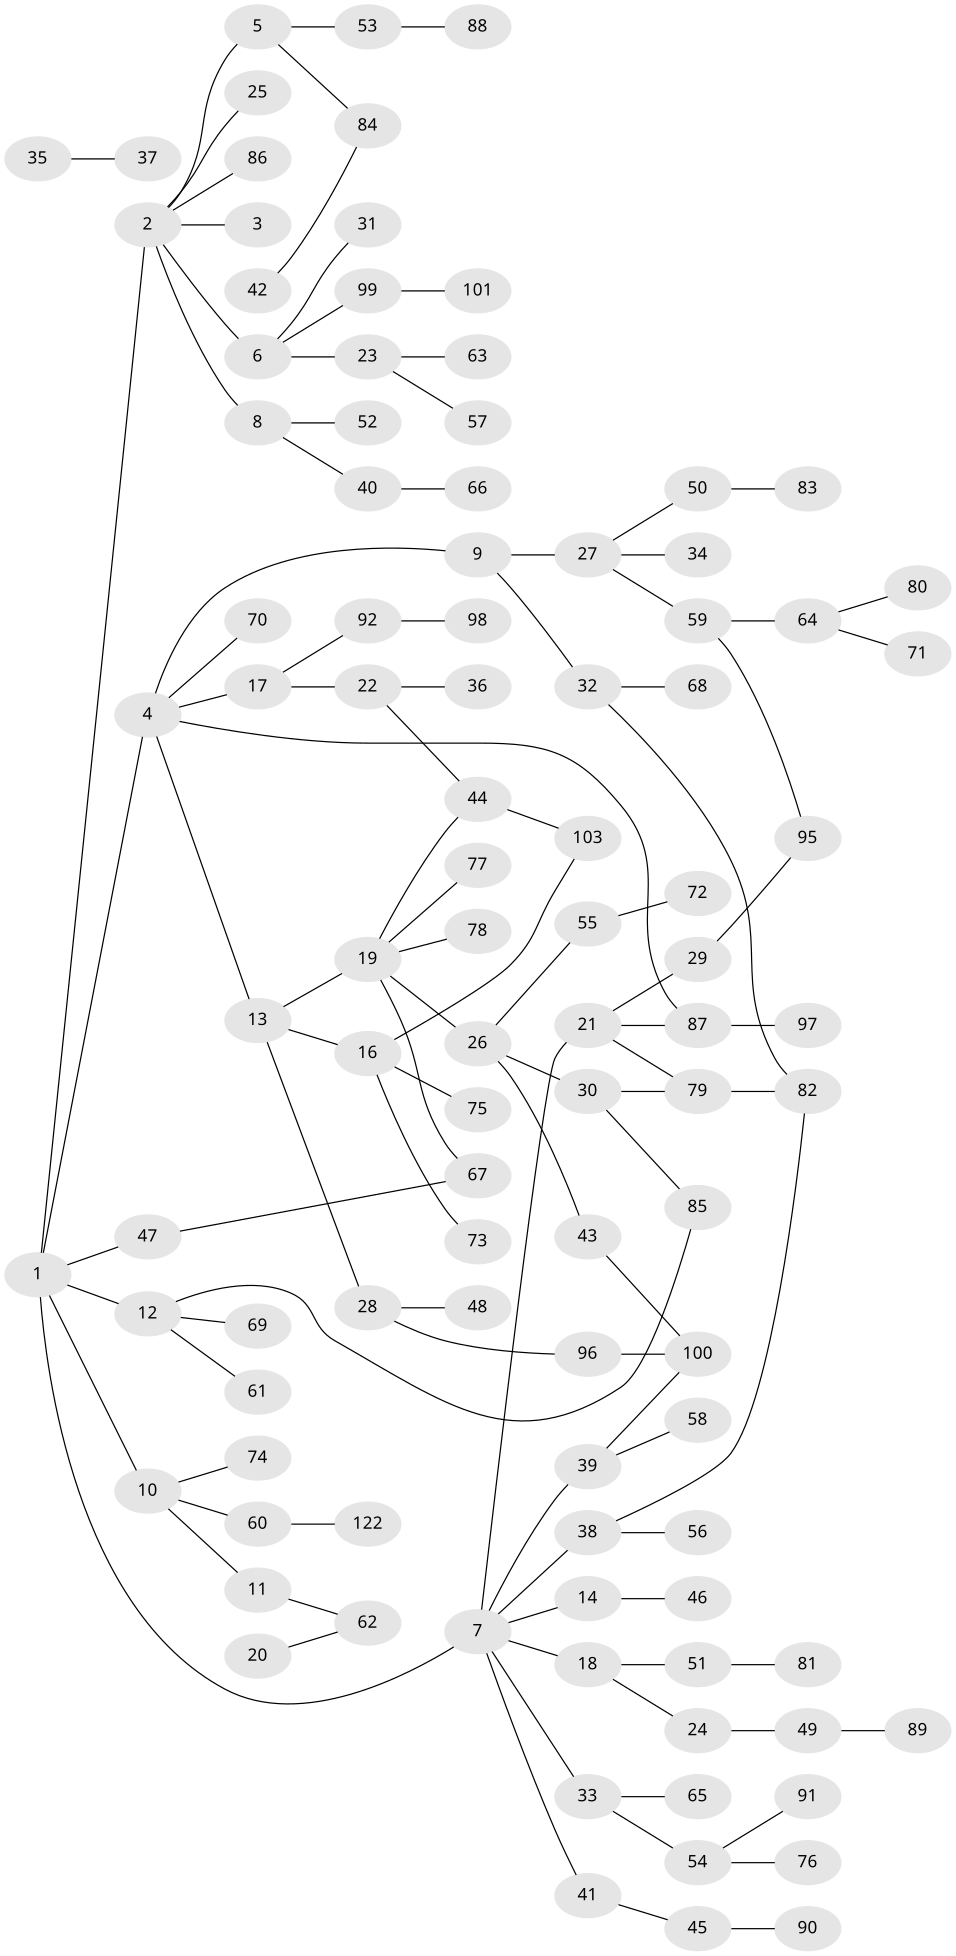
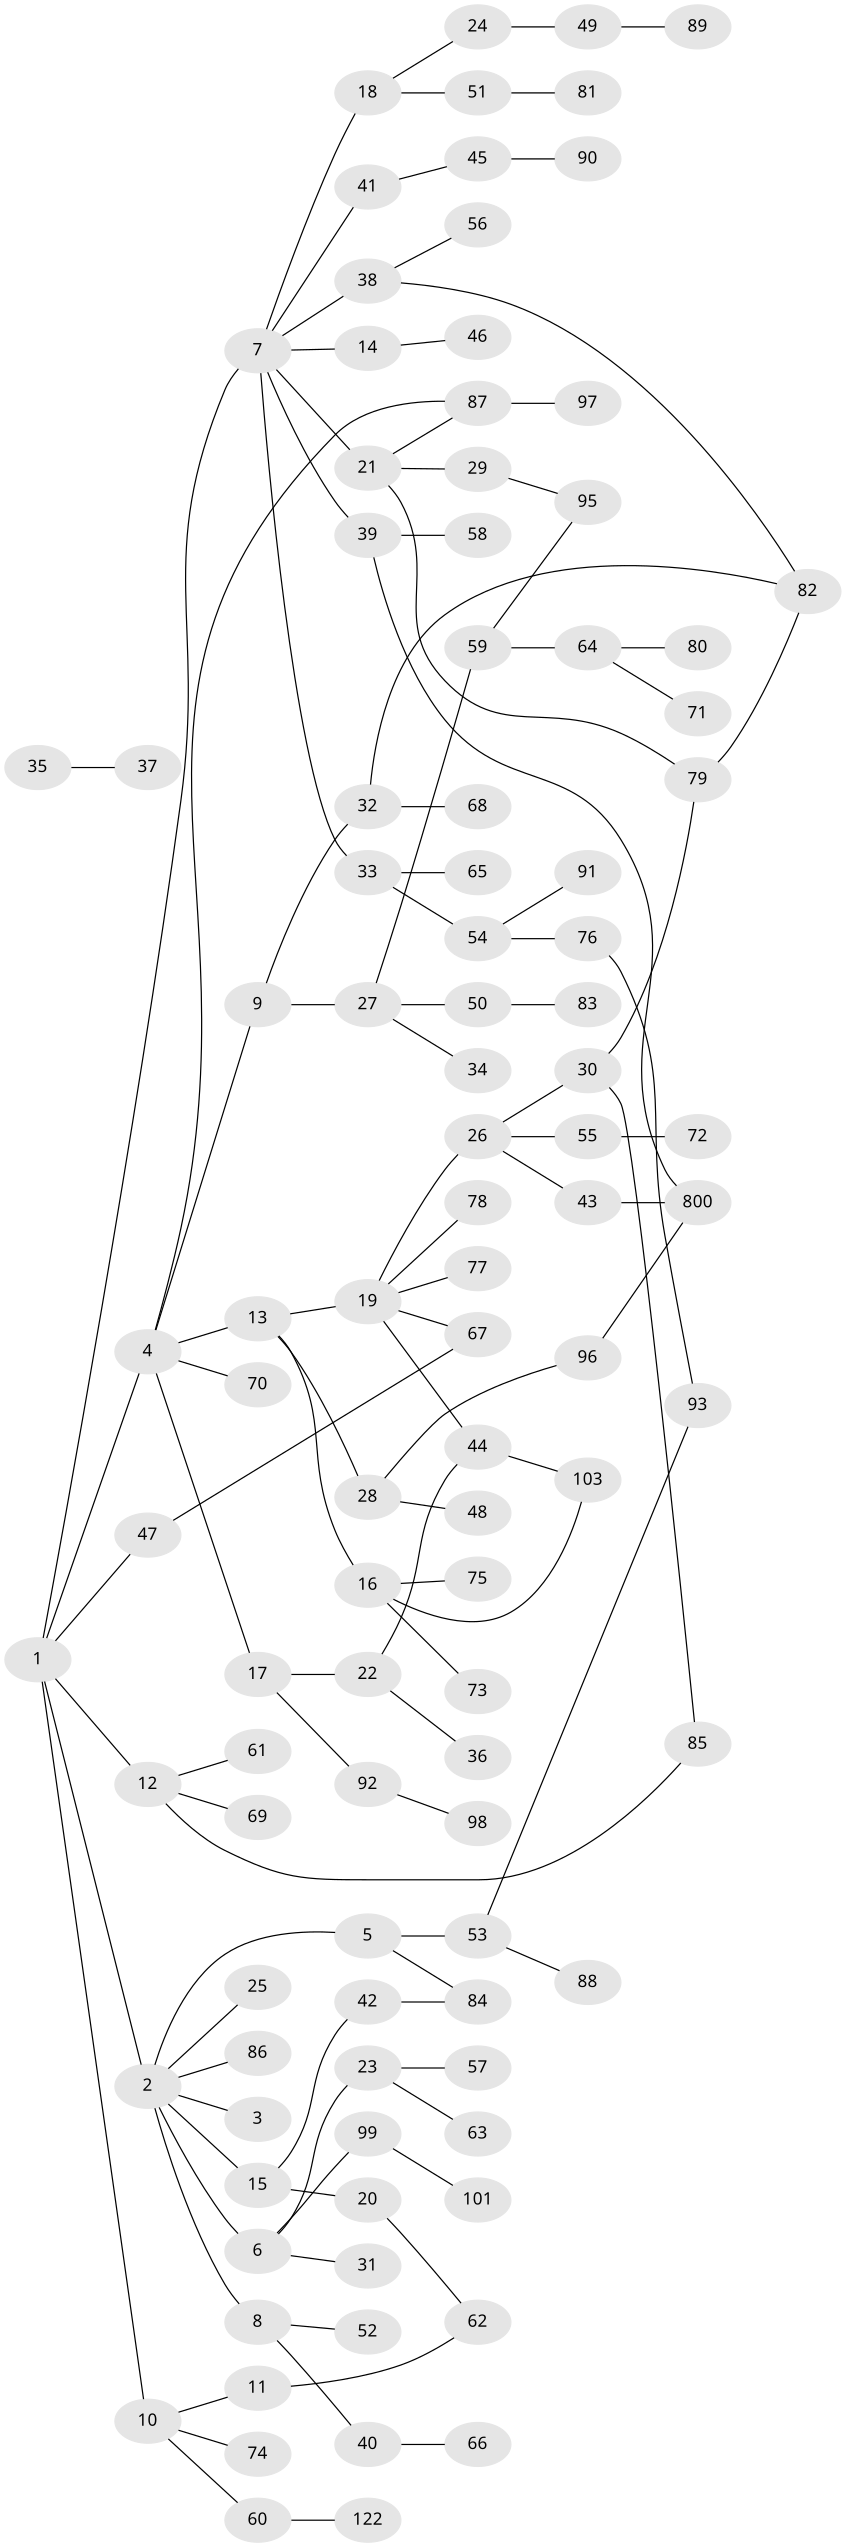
node "100": label "100" -> "800"
node "93": added
node "15": added
